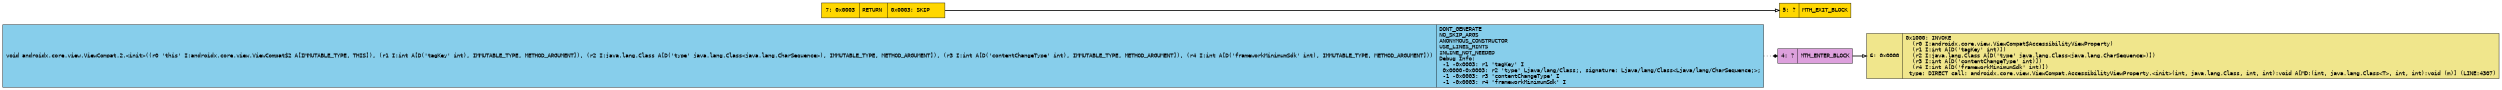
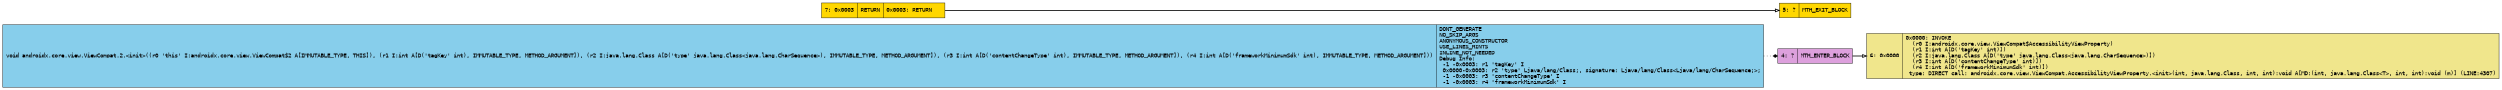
node "7: 0x0003": text "0x0003: SKIP" -> "0x0003: RETURN"
node "6: 0x0000": text "0x1000: INVOKE" -> "0x0000: INVOKE"
